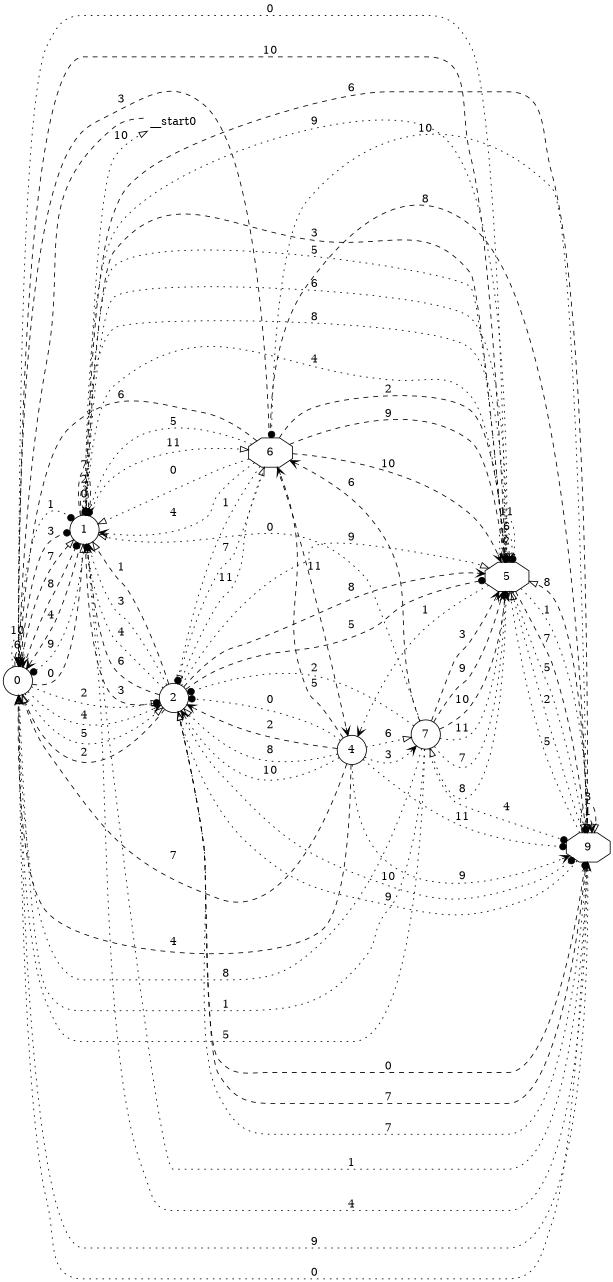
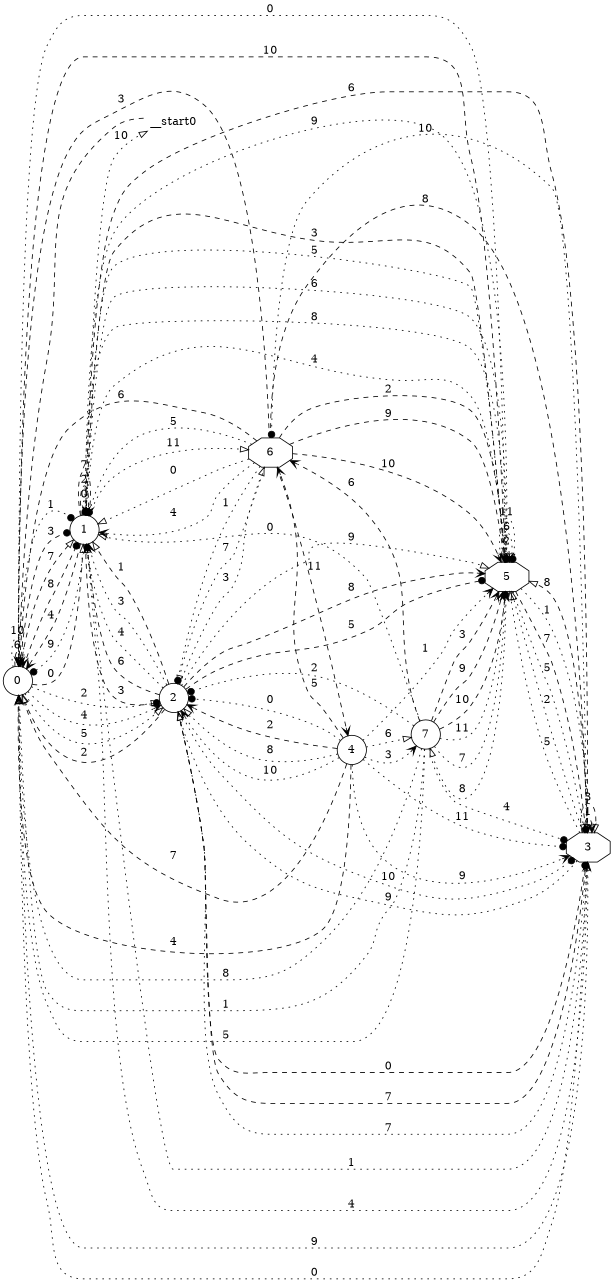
edge "2" -> "6": label "11" -> "3"
edge "5" -> "4": reversed
node "9": label "9" -> "3"
